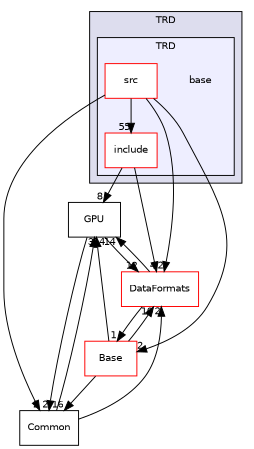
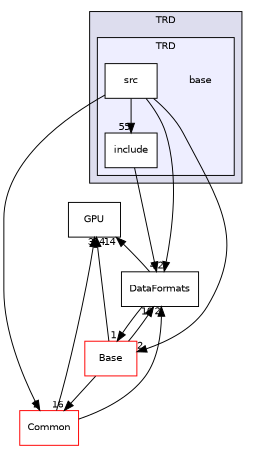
node "src": color red -> black
node "include": color red -> black
edge "include" -> "GPU": removed
edge "GPU" -> "DataFormats": removed
node "DataFormats": color red -> black
edge "GPU" -> "Common": removed
node "Common": color black -> red
